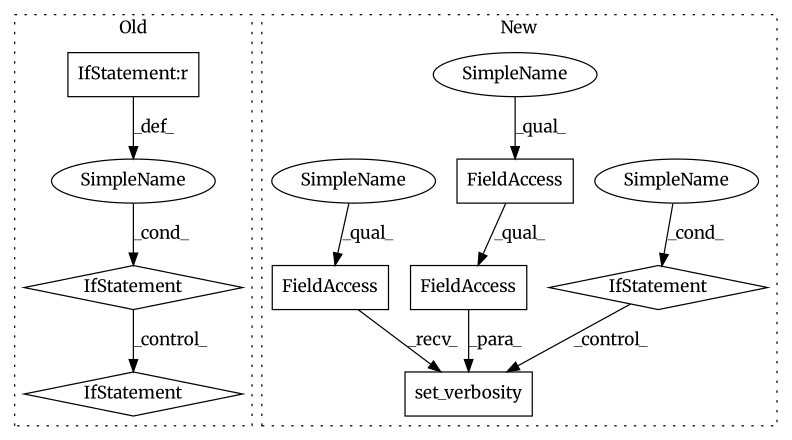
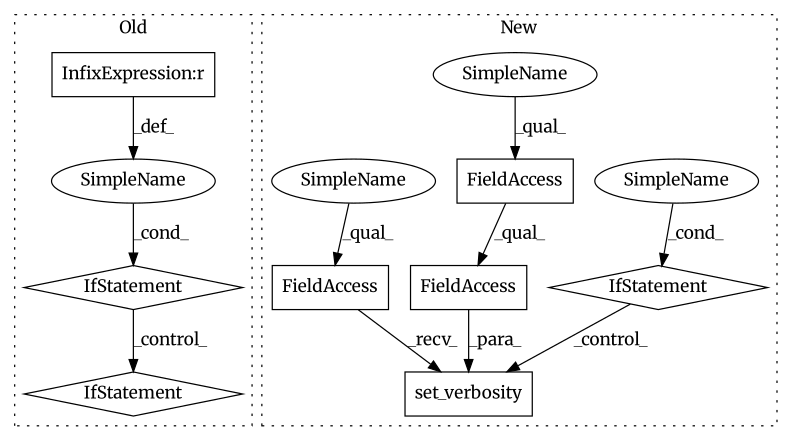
node "IfStatement:r": label "IfStatement:r" -> "InfixExpression:r"
